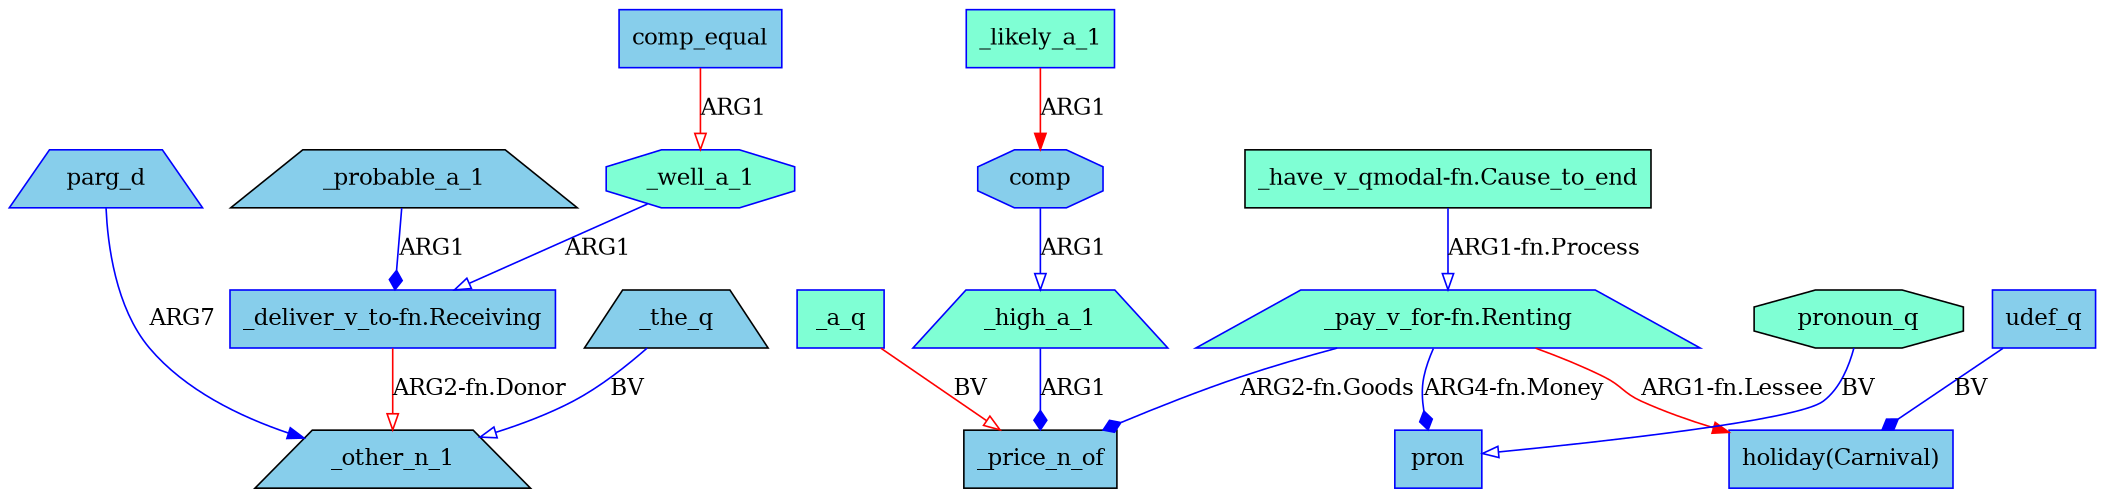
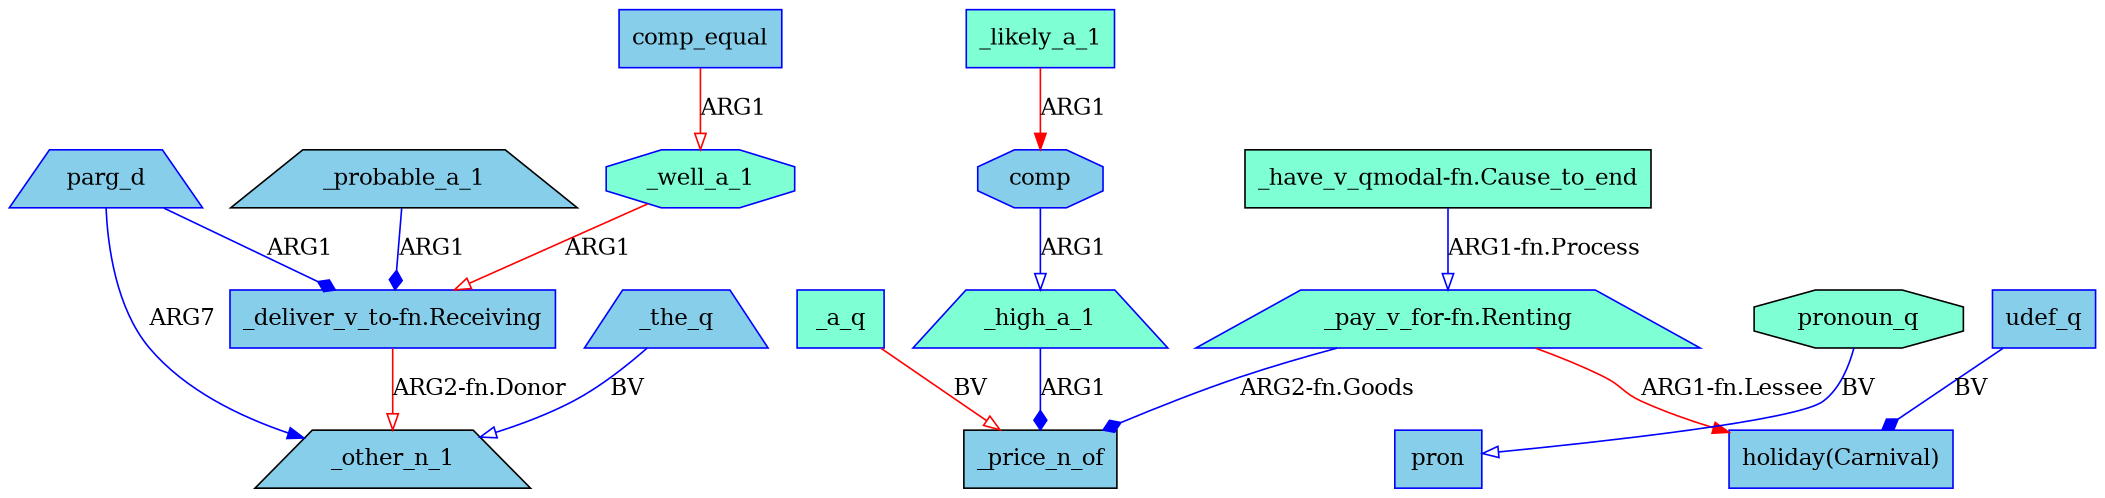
edge "_well_a_1" -> "_deliver_v_to-fn.Receiving": color blue -> red
edge "parg_d" -> "_deliver_v_to-fn.Receiving": added, label "ARG1"
node "_the_q": color black -> blue
edge "_pay_v_for-fn.Renting" -> "pron": removed, label "ARG4-fn.Money"
